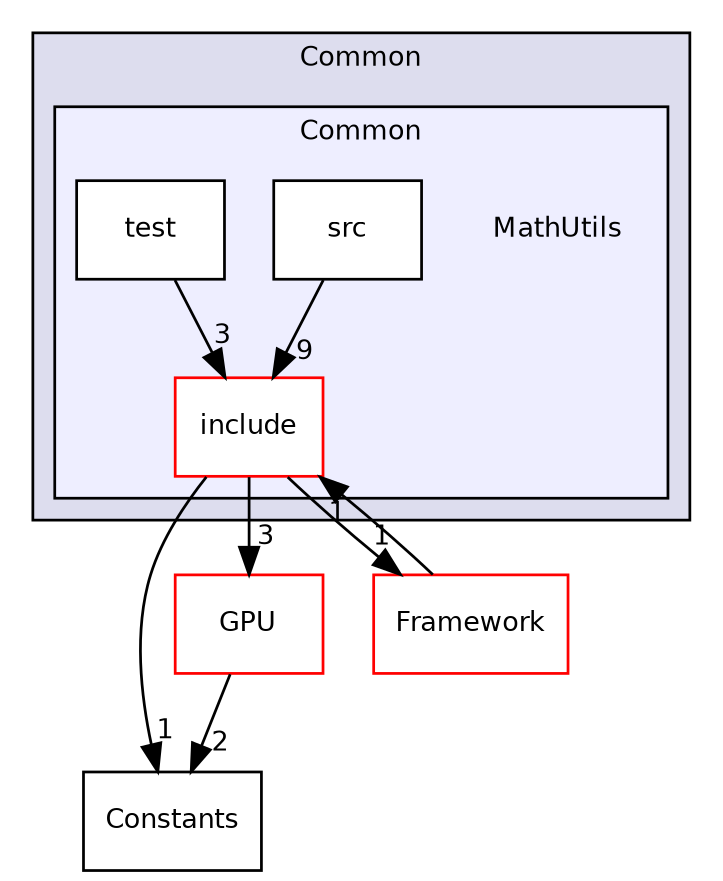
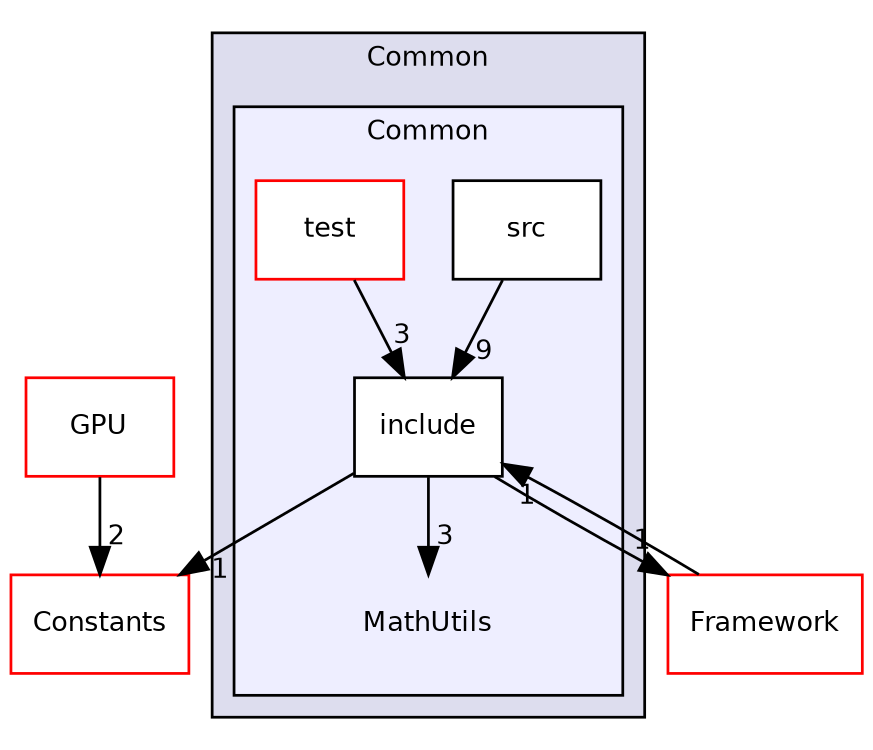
node "test": color black -> red
node "include": color red -> black
edge "include" -> "GPU": now "include" -> "MathUtils"
node "Constants": color black -> red
